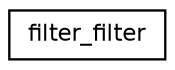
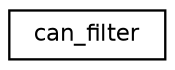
node "filter_filter": label "filter_filter" -> "can_filter"
